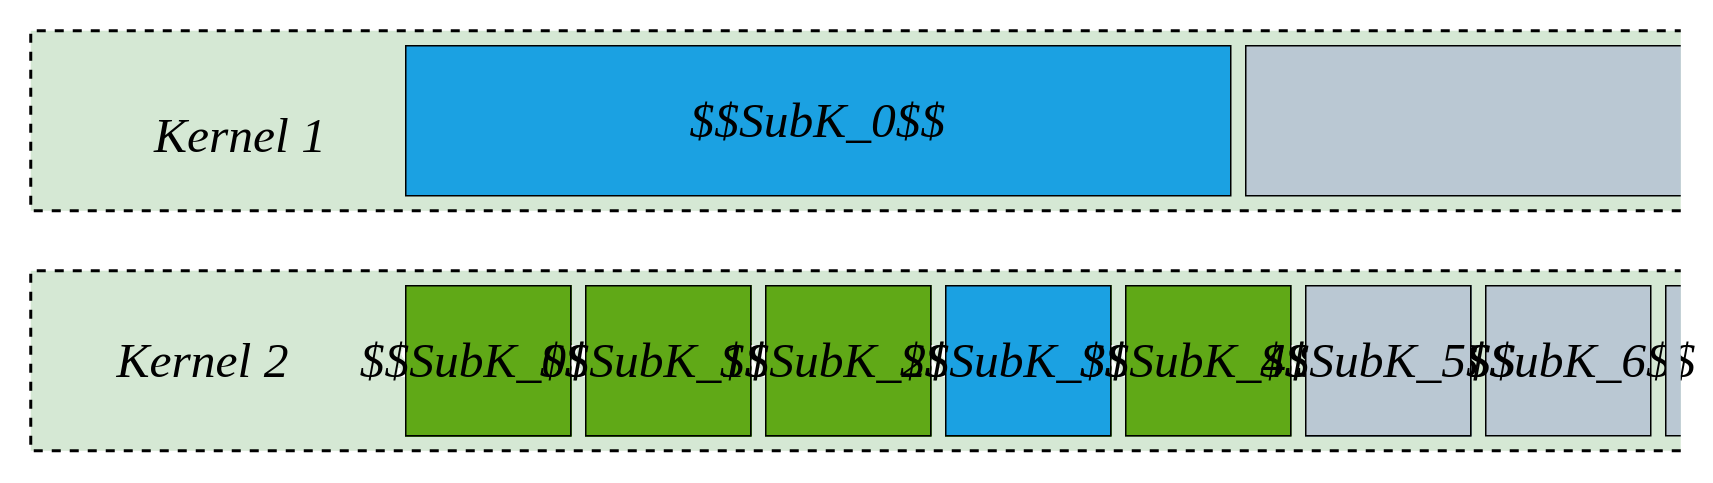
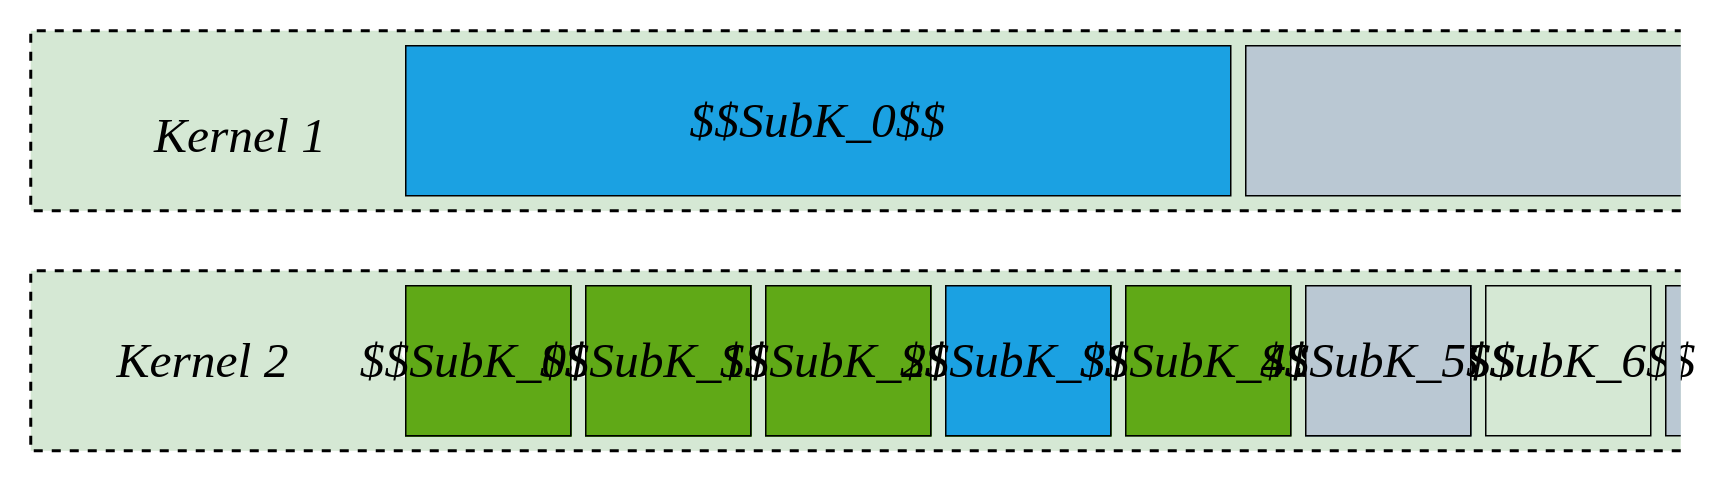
node "$$SubK_6$$": fillcolor #bac8d3 -> #d5e8d4
